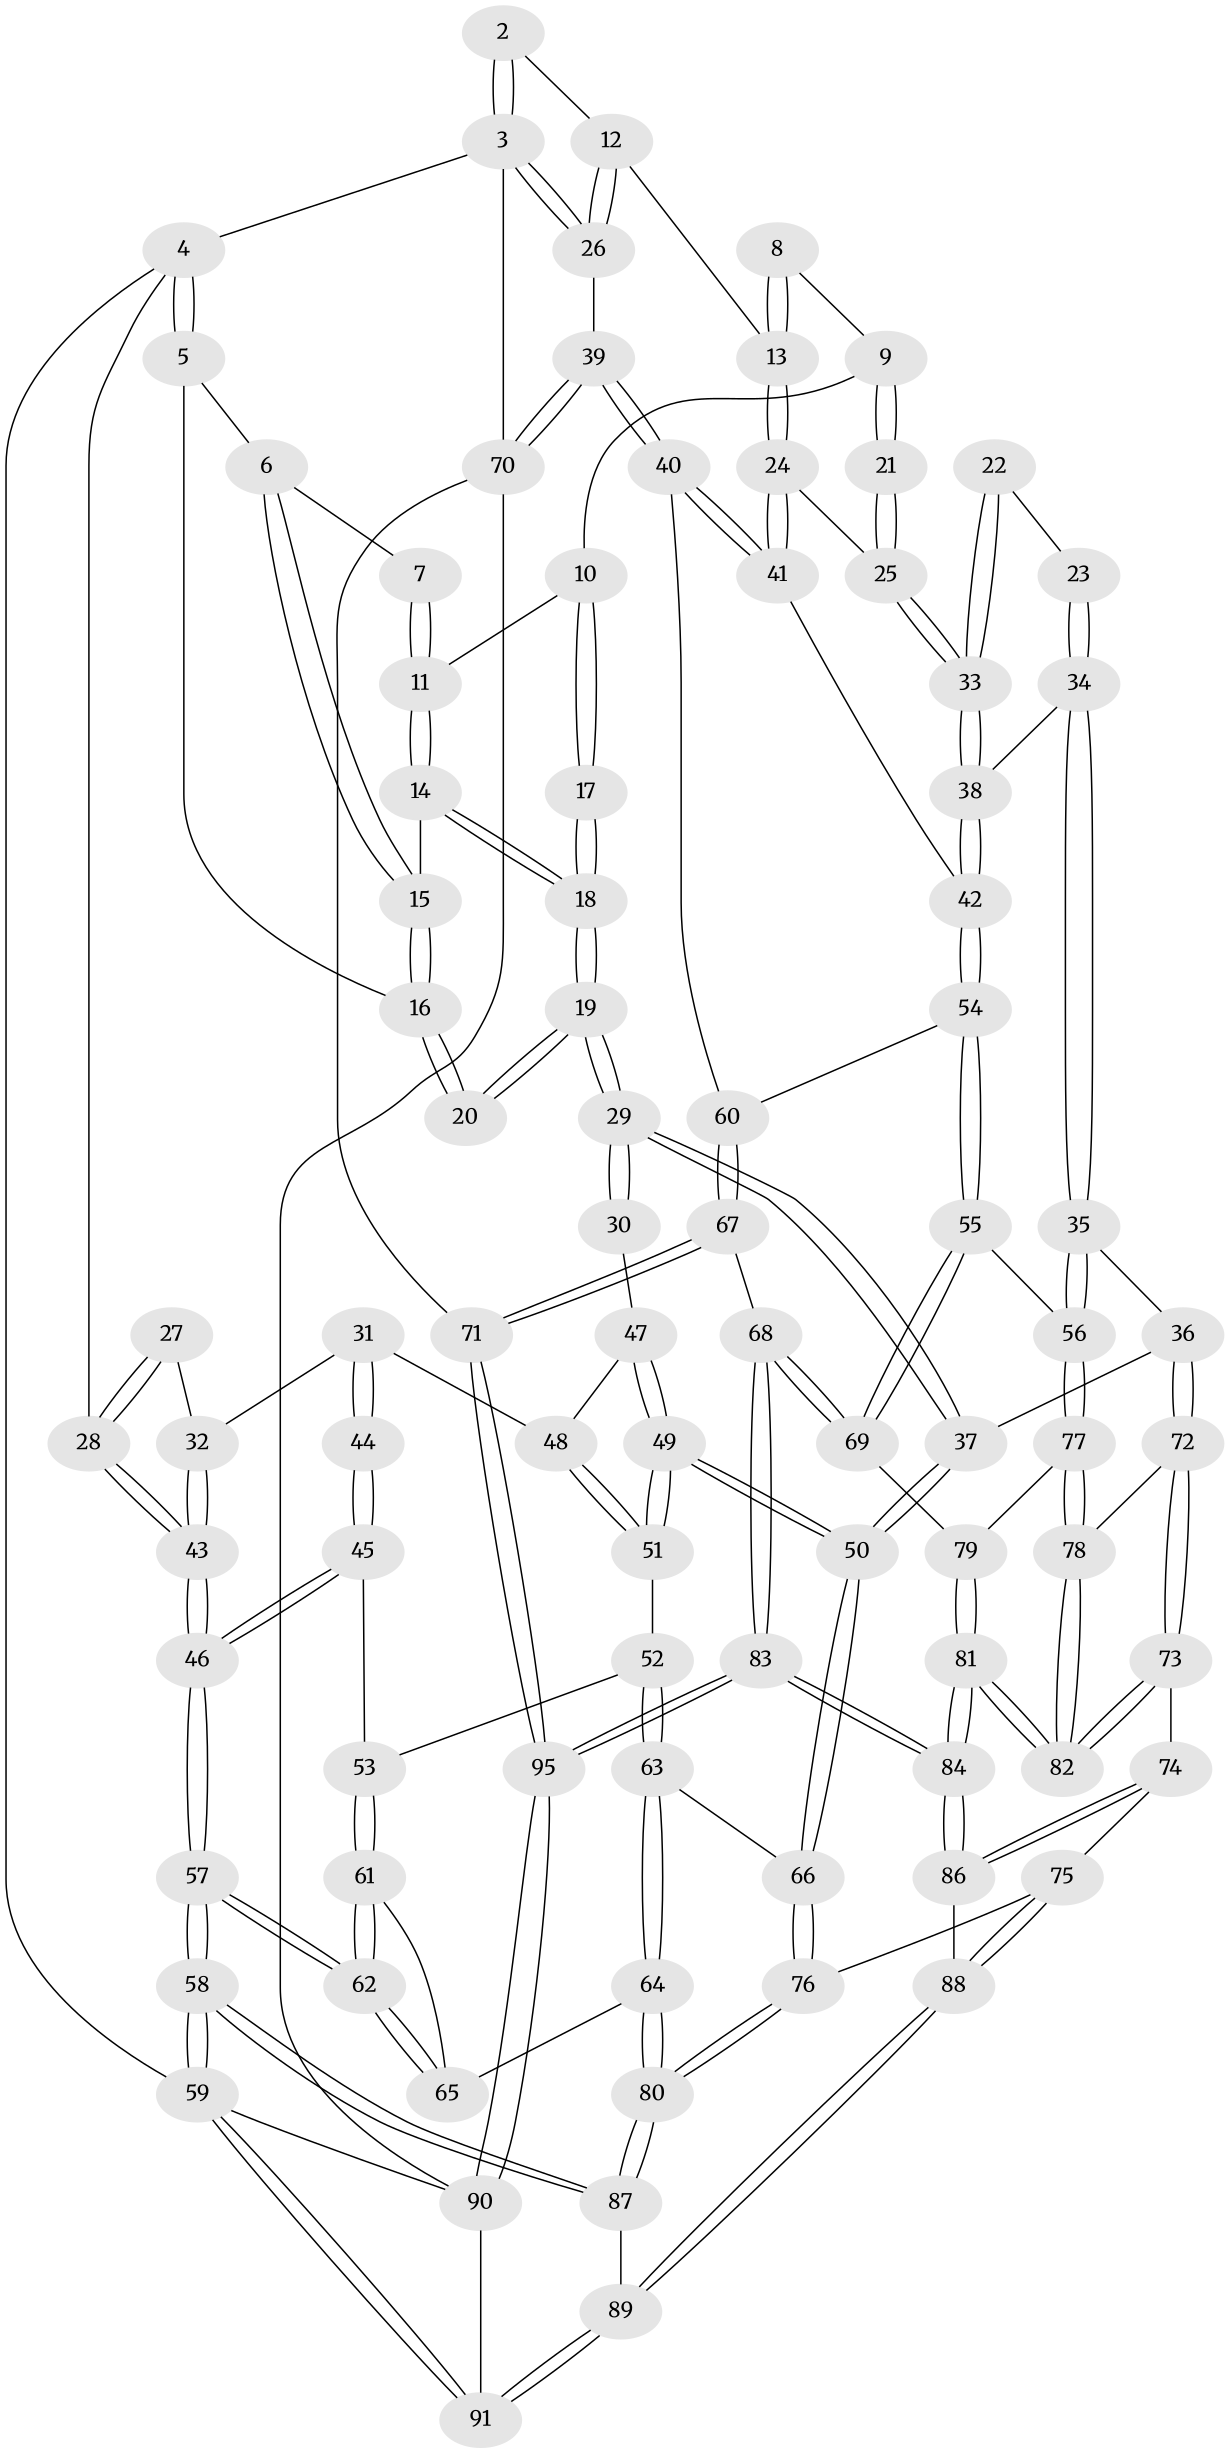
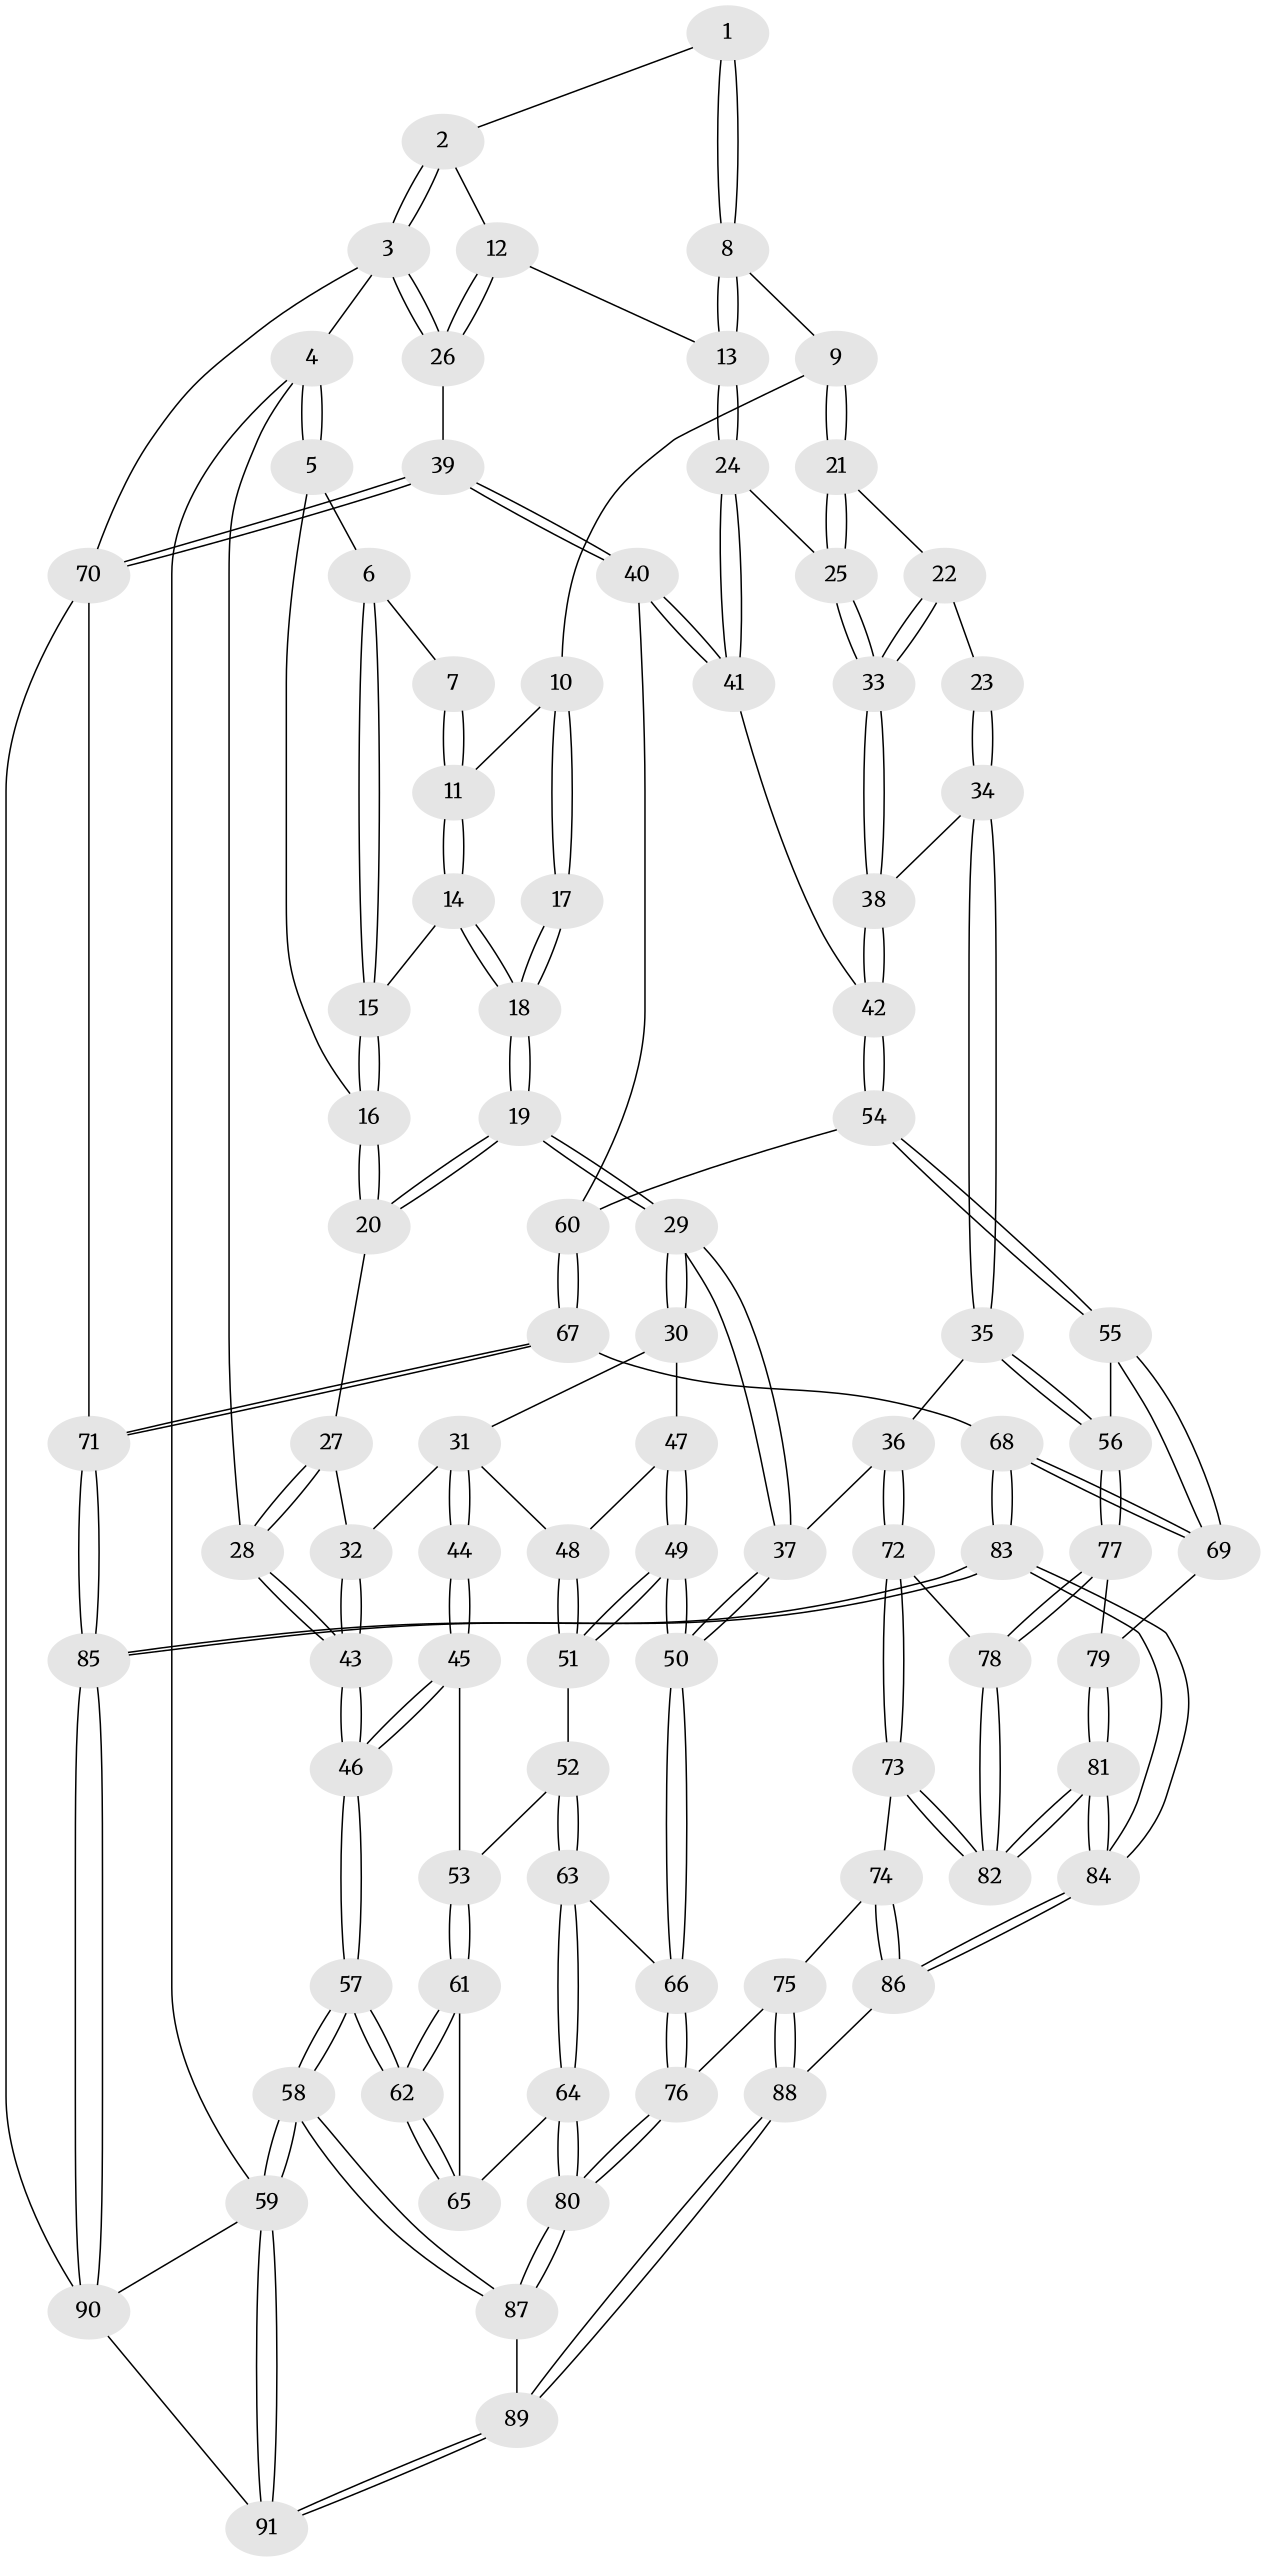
node "1": added
edge "21" -- "22": added
edge "20" -- "27": added
edge "30" -- "31": added
node "95": label "95" -> "85"
